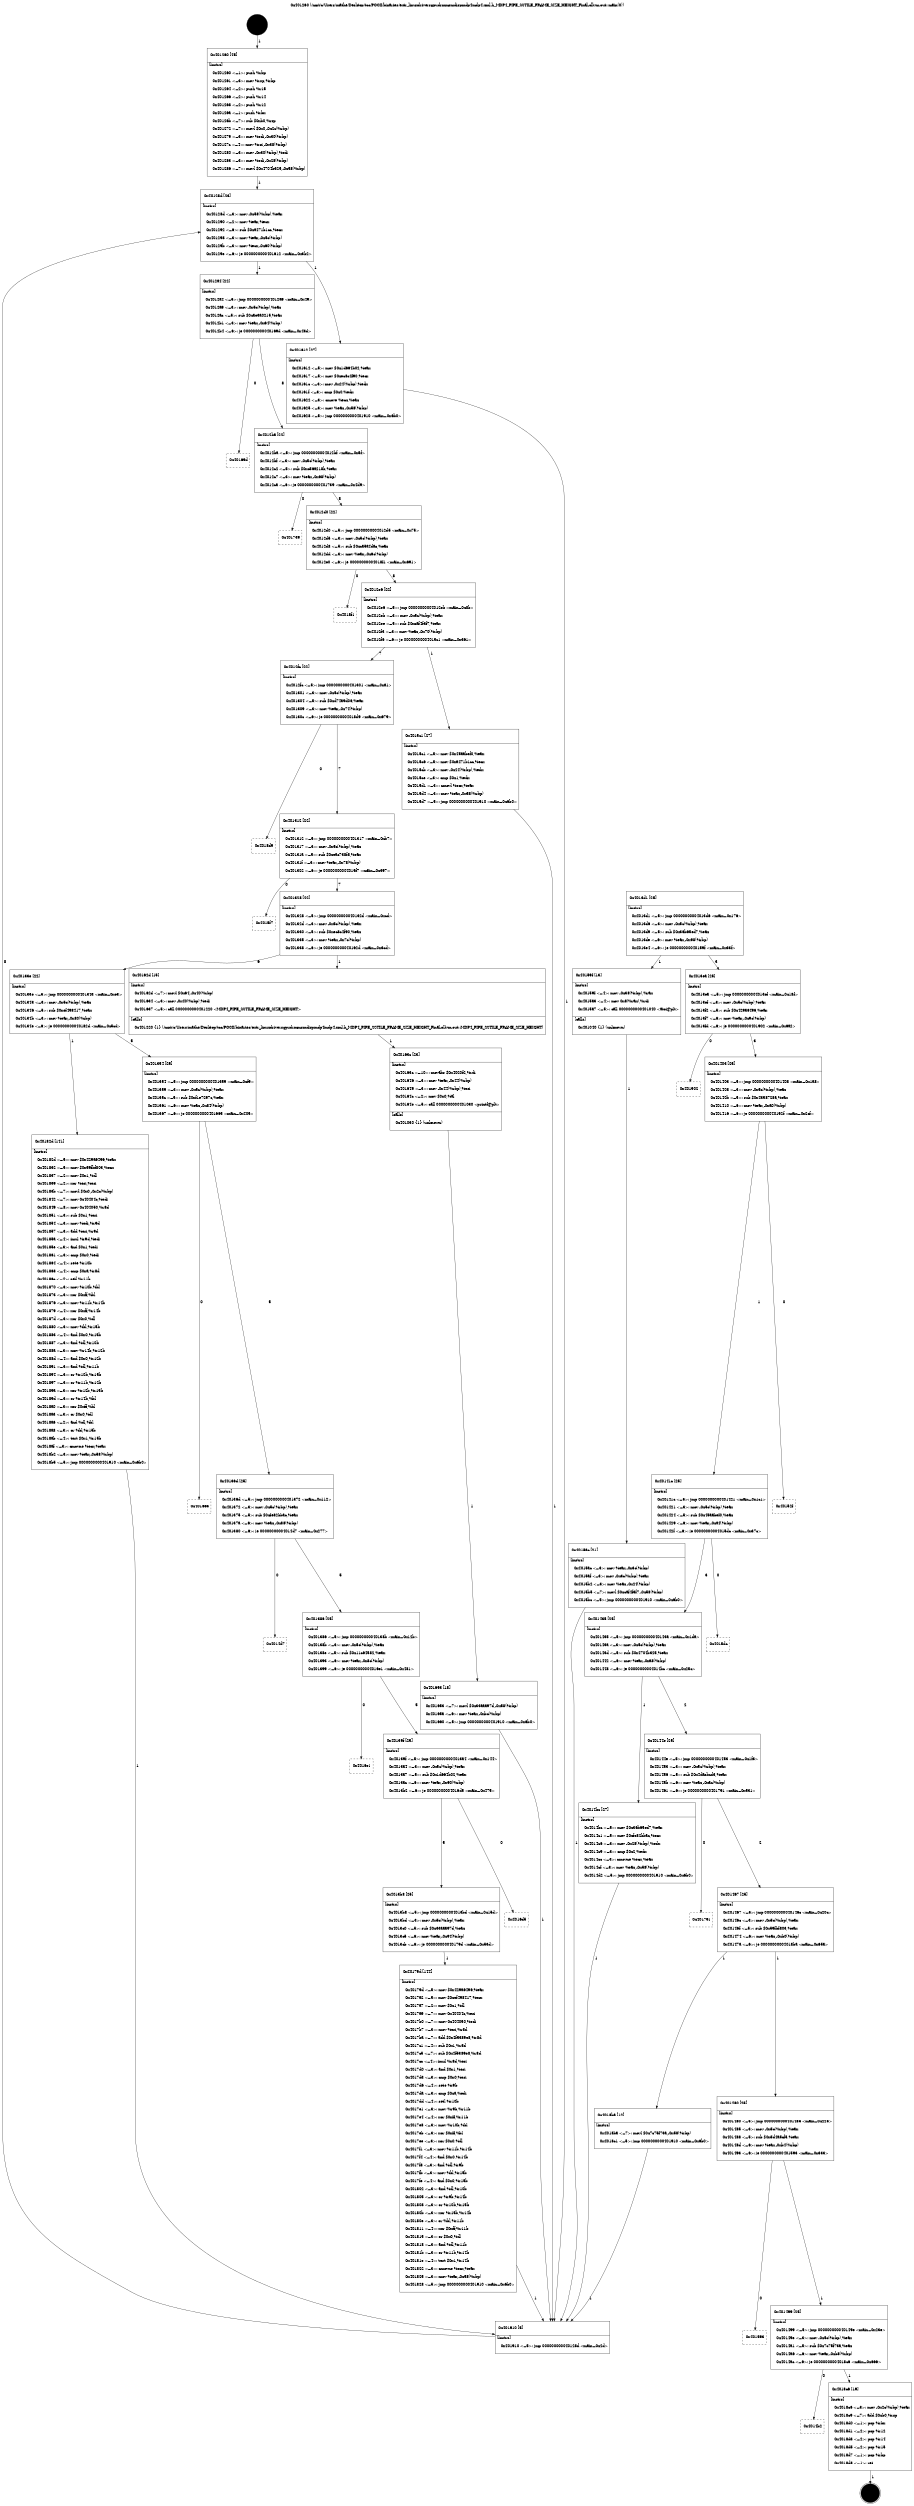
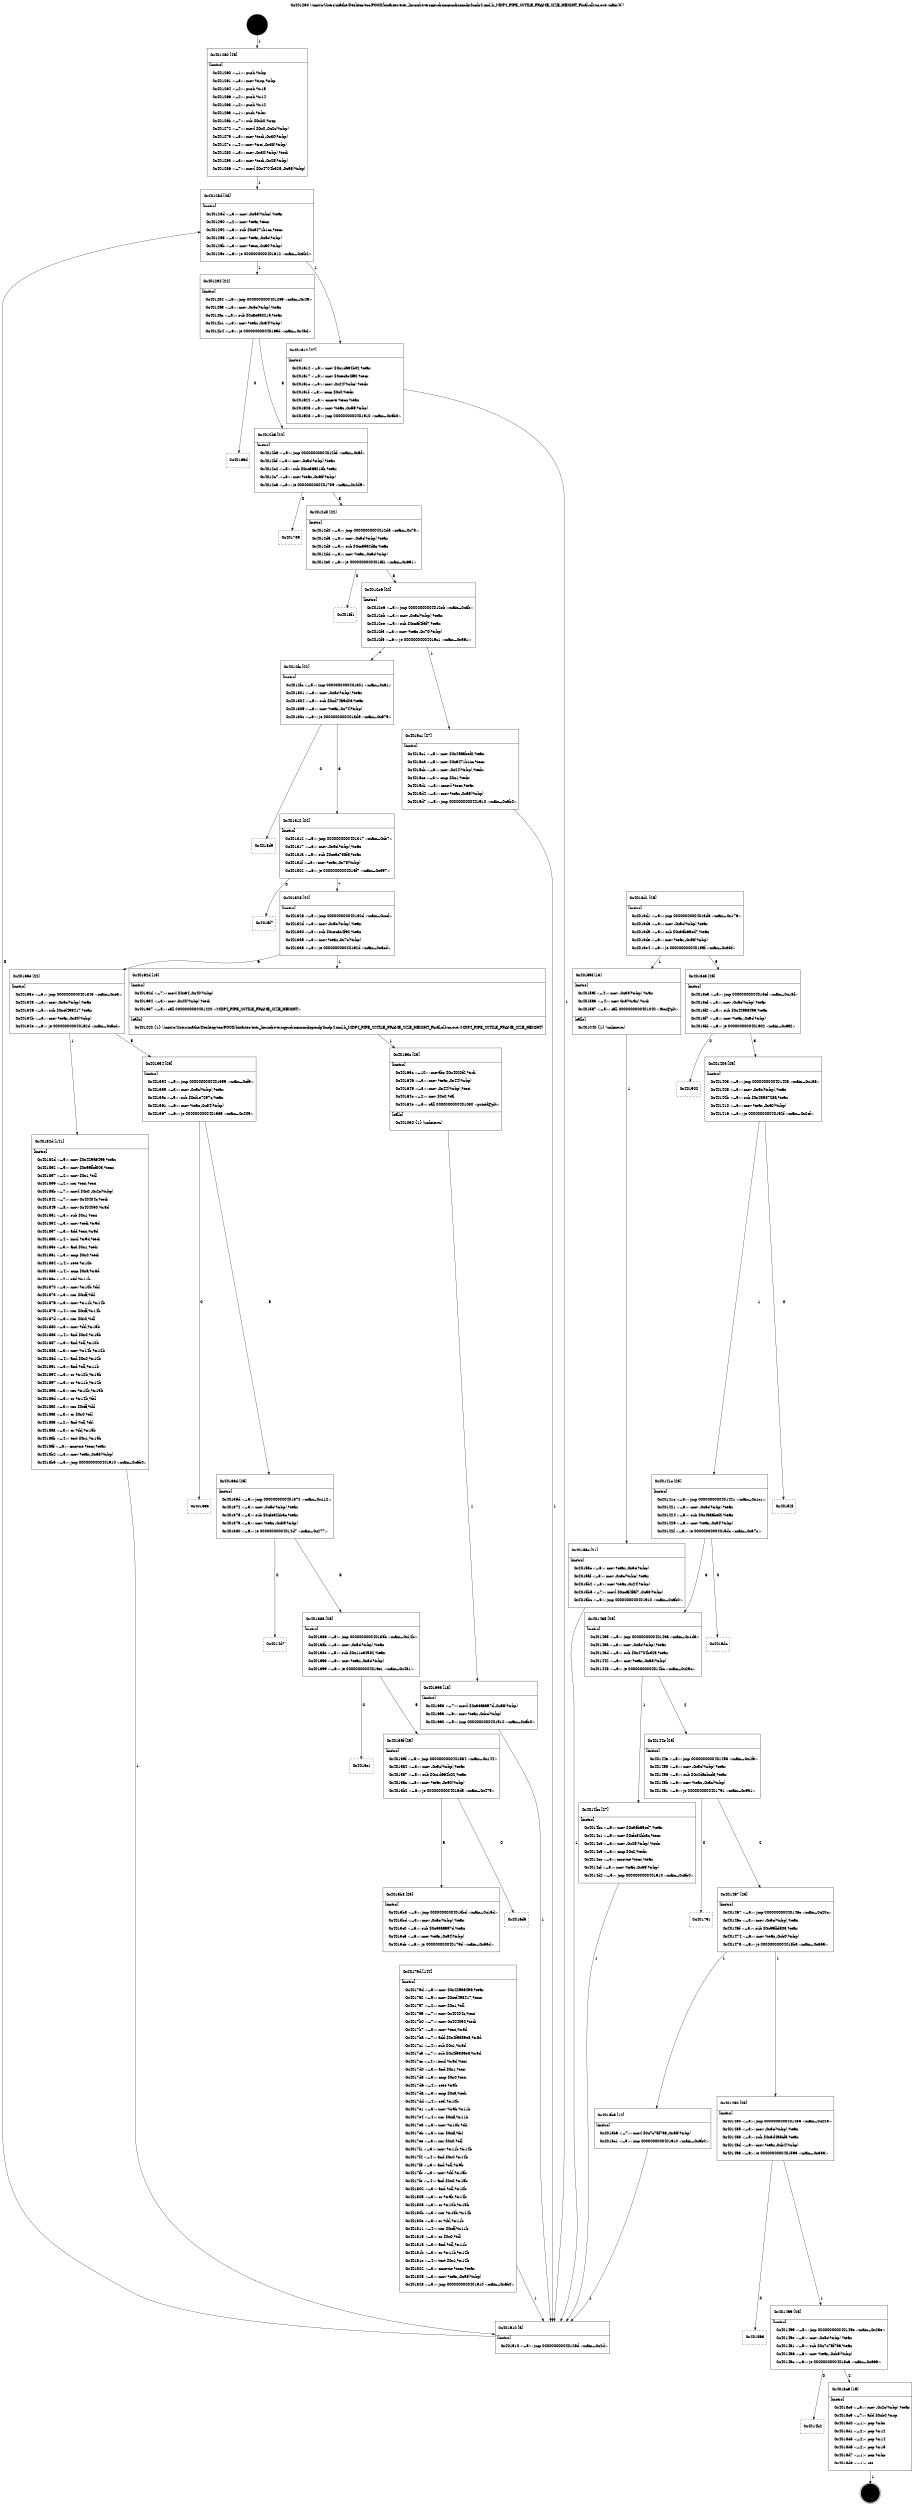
edge "0x4012fc [22]" -> "0x401312 [22]": label " 7" -> " 3"
edge "0x4013b8 [25]" -> "0x40179d [144]": removed, label "1"
edge "0x401499 [25]" -> "0x4018c6 [19]": label " 1" -> " 2"
